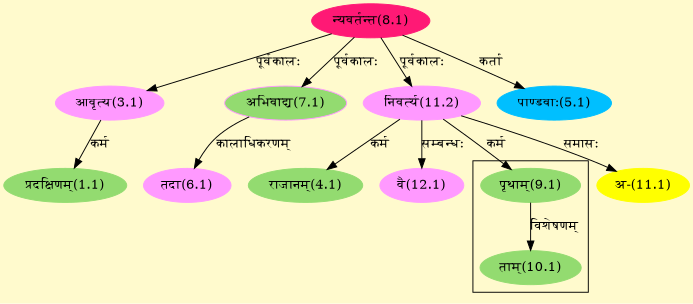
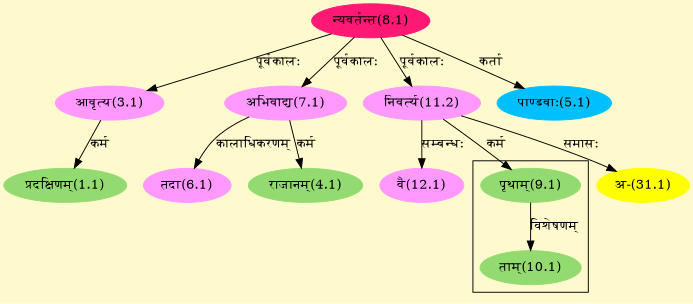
node "अभिवाद्य(7.1)": fillcolor #93db70 -> #ff99ff
edge "निवर्त्य(11.2)" -> "राजानम्(4.1)": now "अभिवाद्य(7.1)" -> "राजानम्(4.1)"
node "अ-(11.1)": label "अ-(11.1)" -> "अ-(31.1)"
